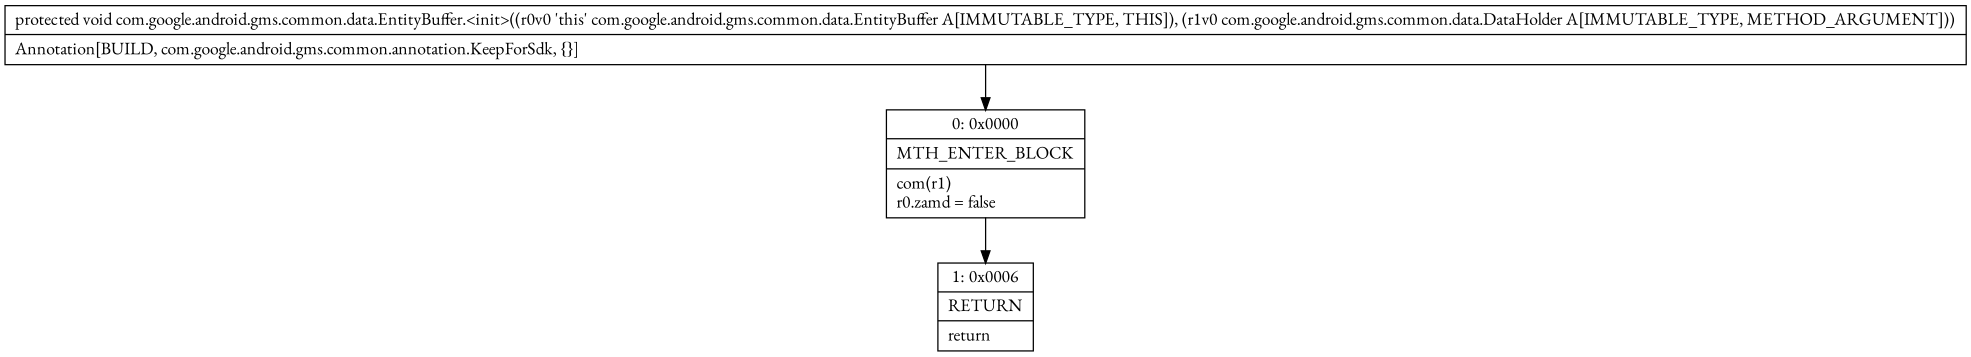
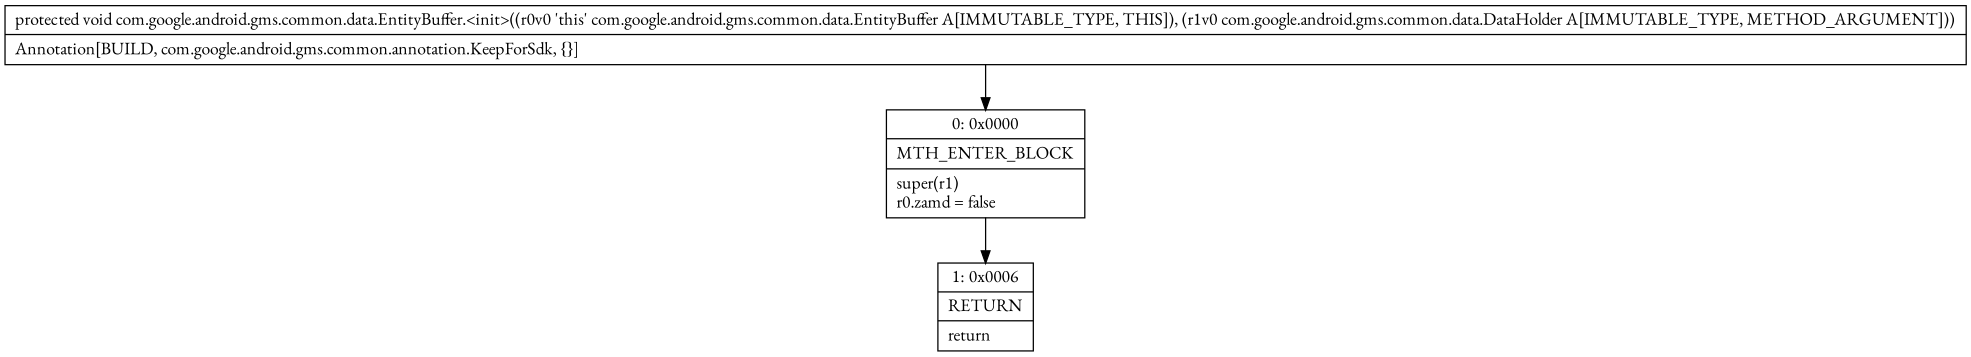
node "0: 0x0000": text "com(r1)" -> "super(r1)"
